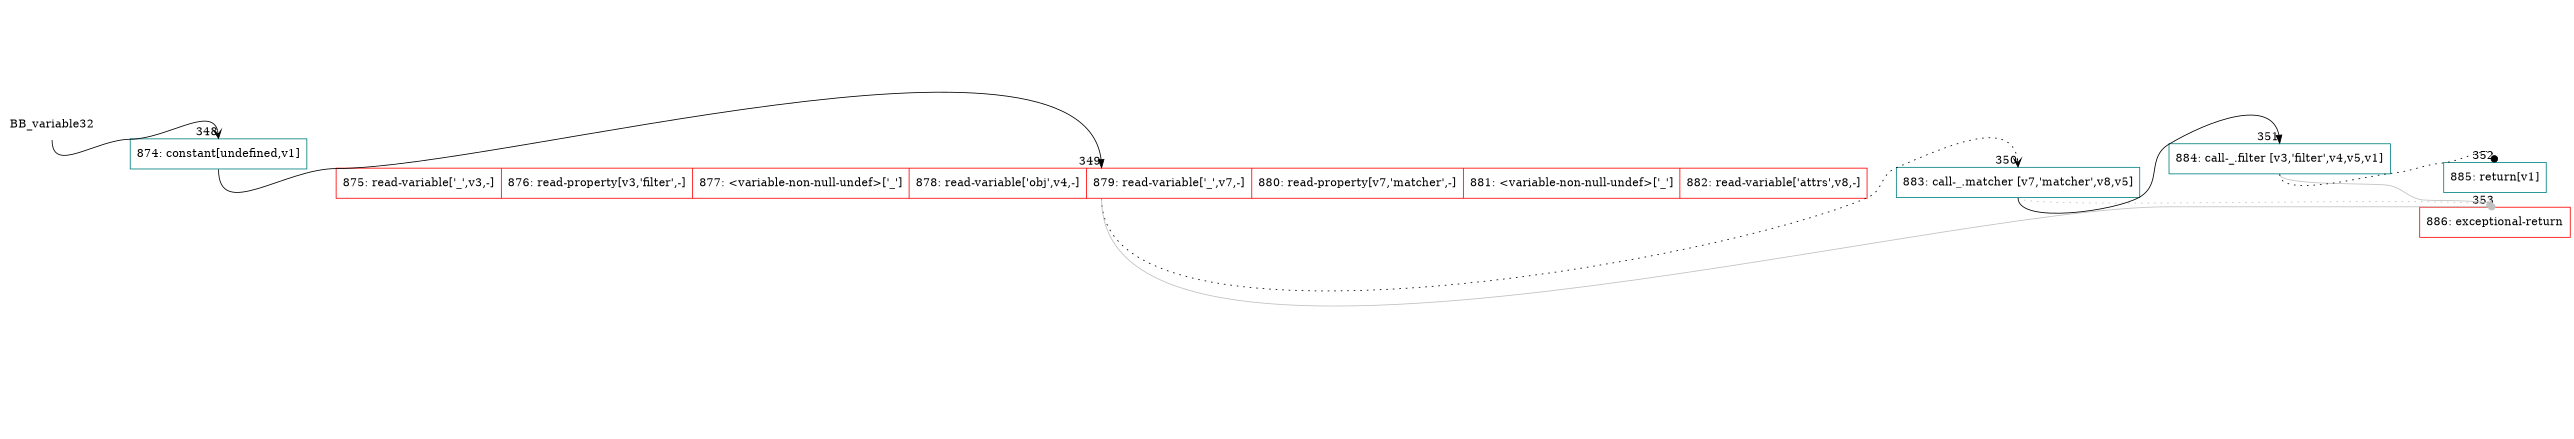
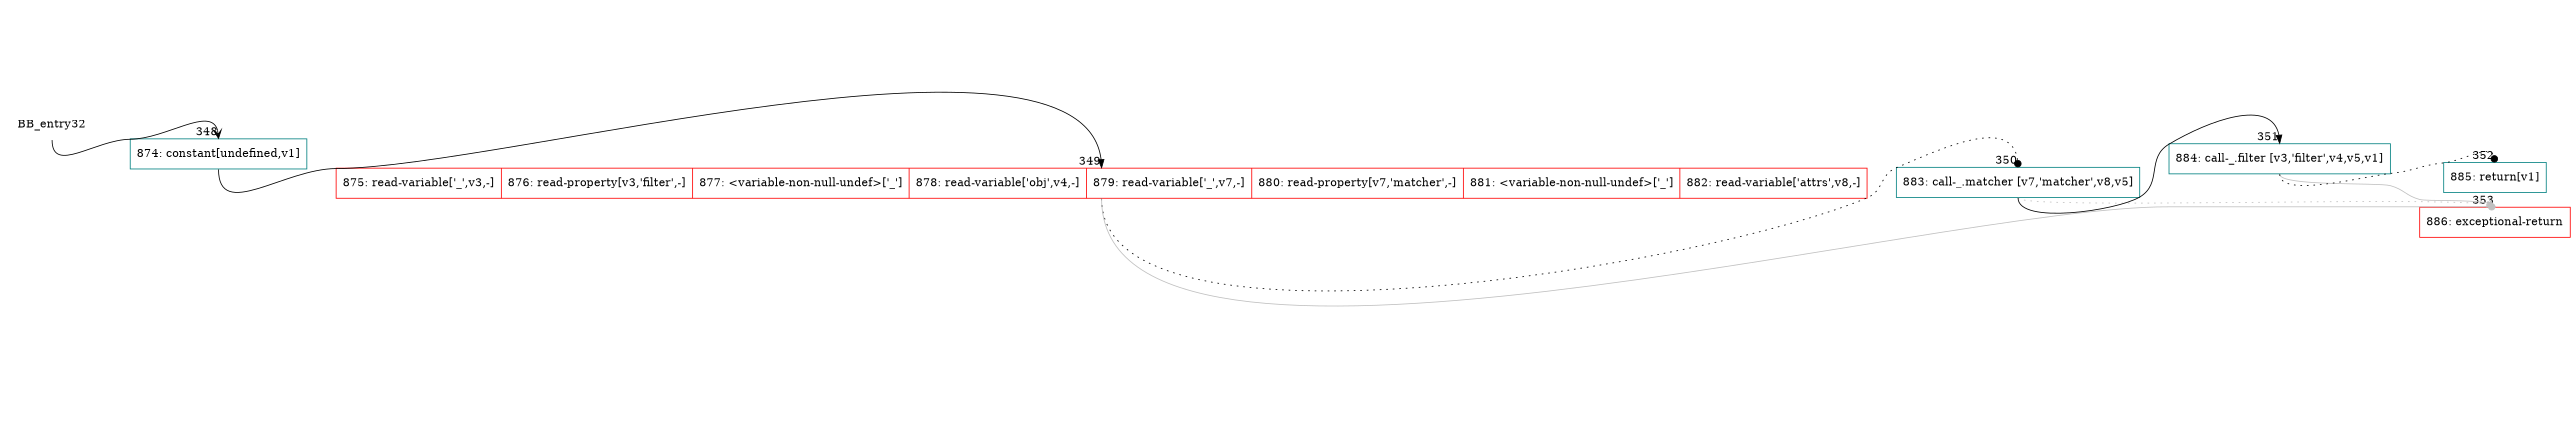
node "BB_variable32": label "BB_variable32" -> "BB_entry32"
edge "875: read-variable['_',v3,-]" -> "883: call-_.matcher [v7,'matcher',v8,v5]": arrowhead vee -> dot
